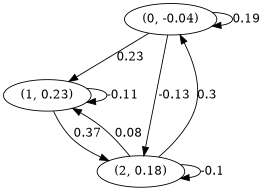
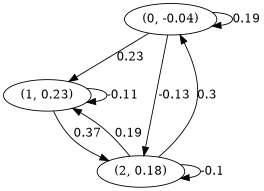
edge "(2, 0.18)" -> "(1, 0.23)": label "0.08" -> "0.19"
